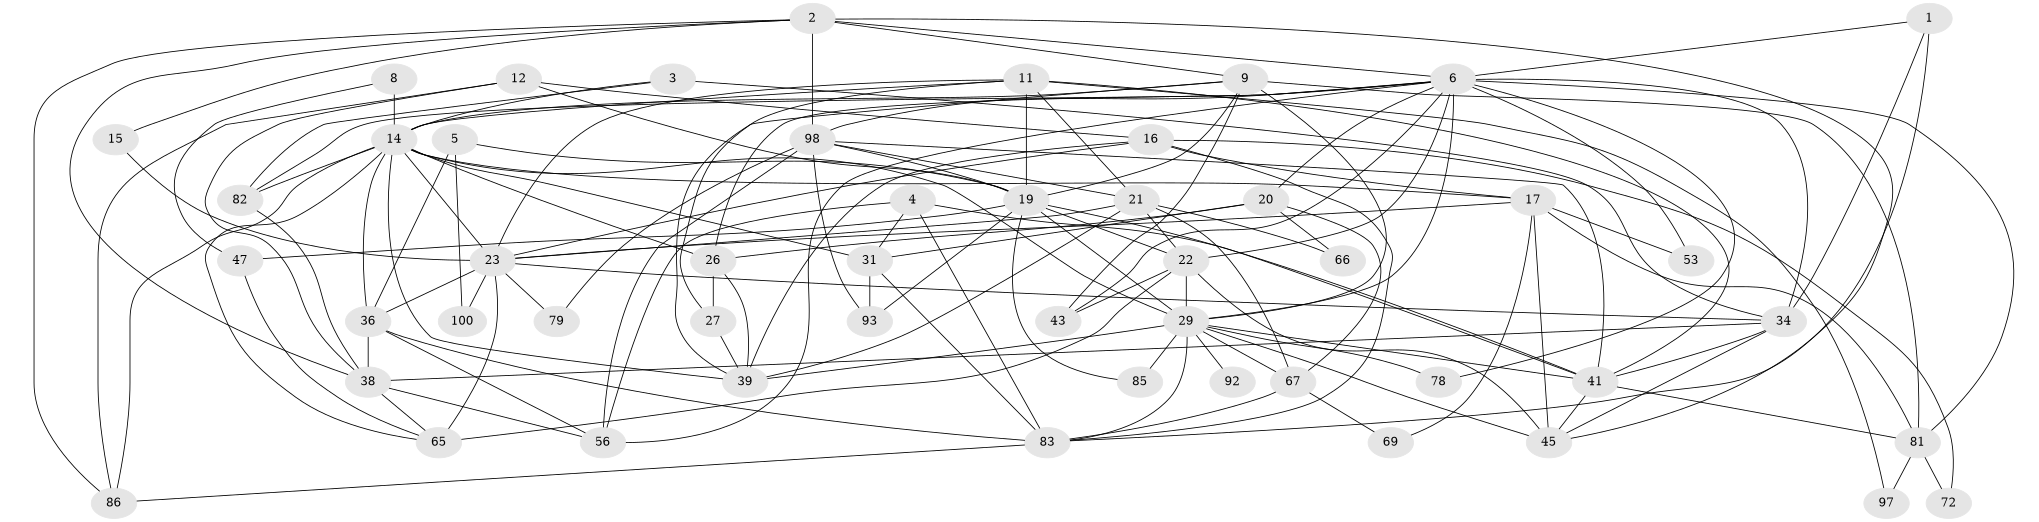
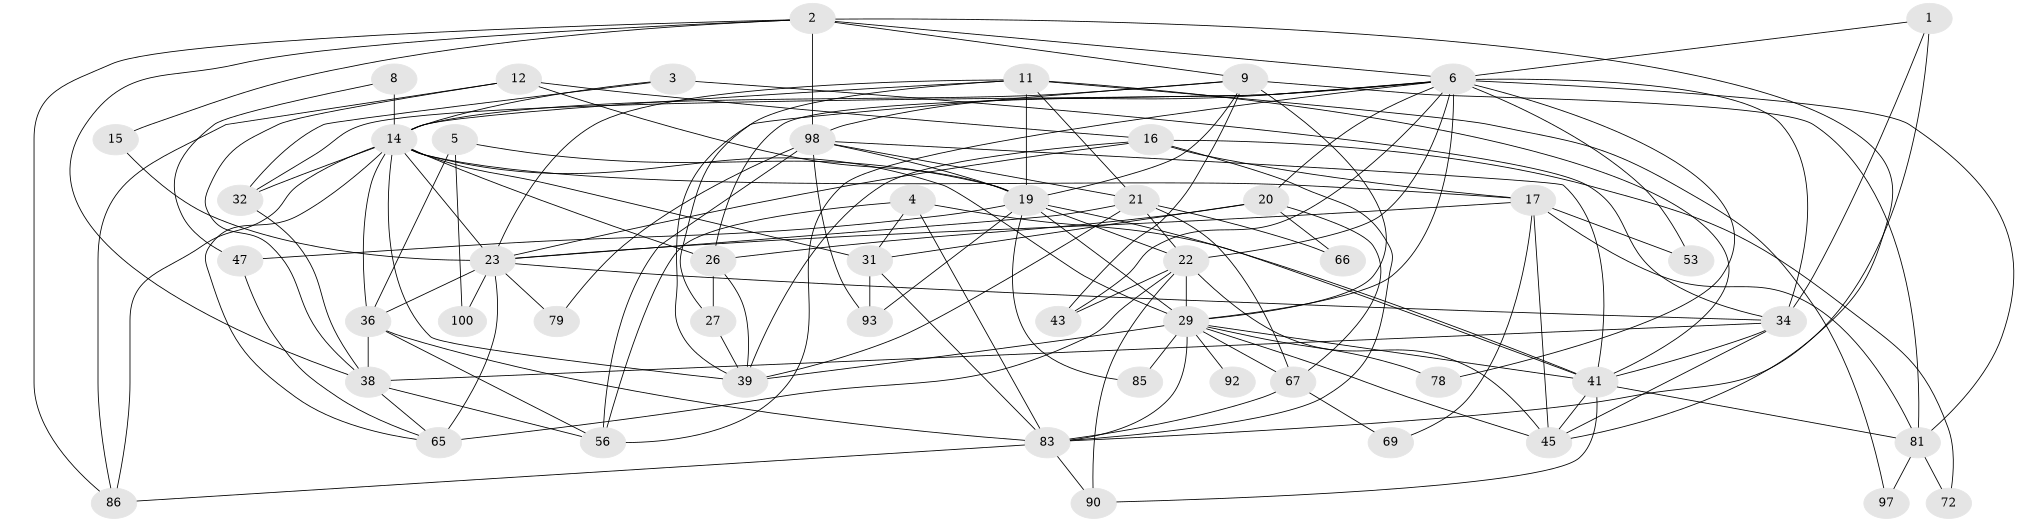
node "82": label "82" -> "32"
node "90": added
